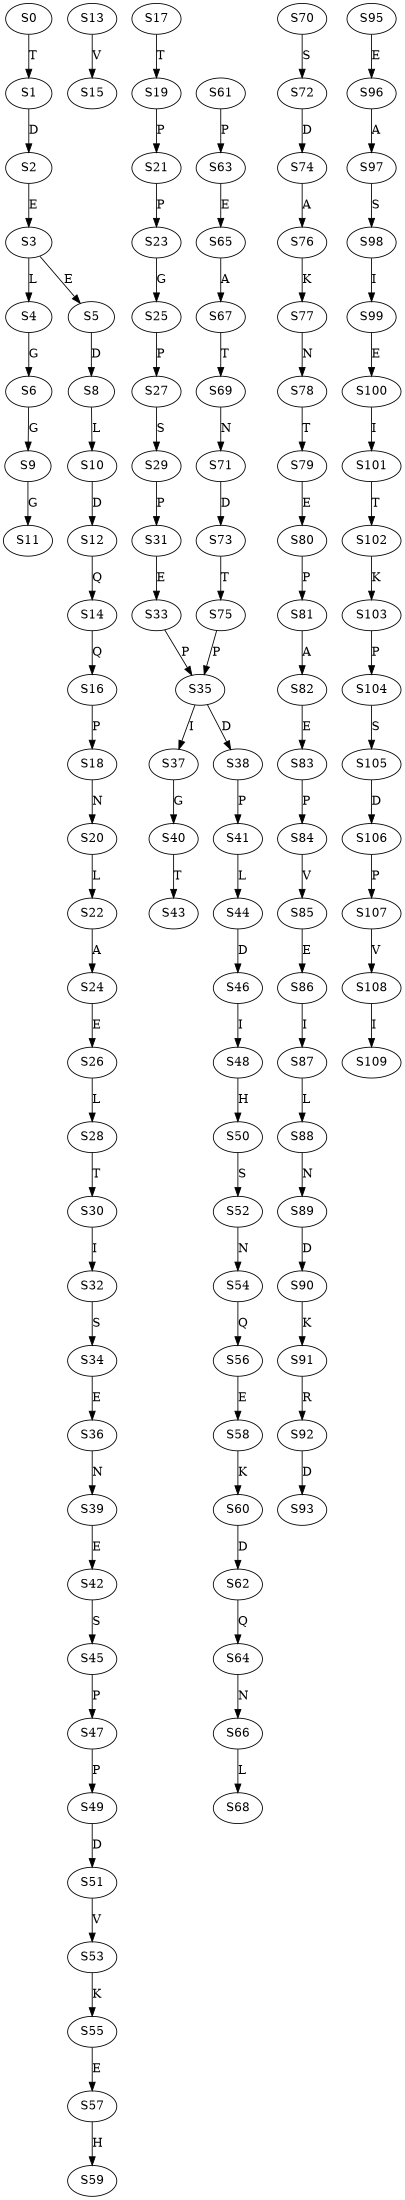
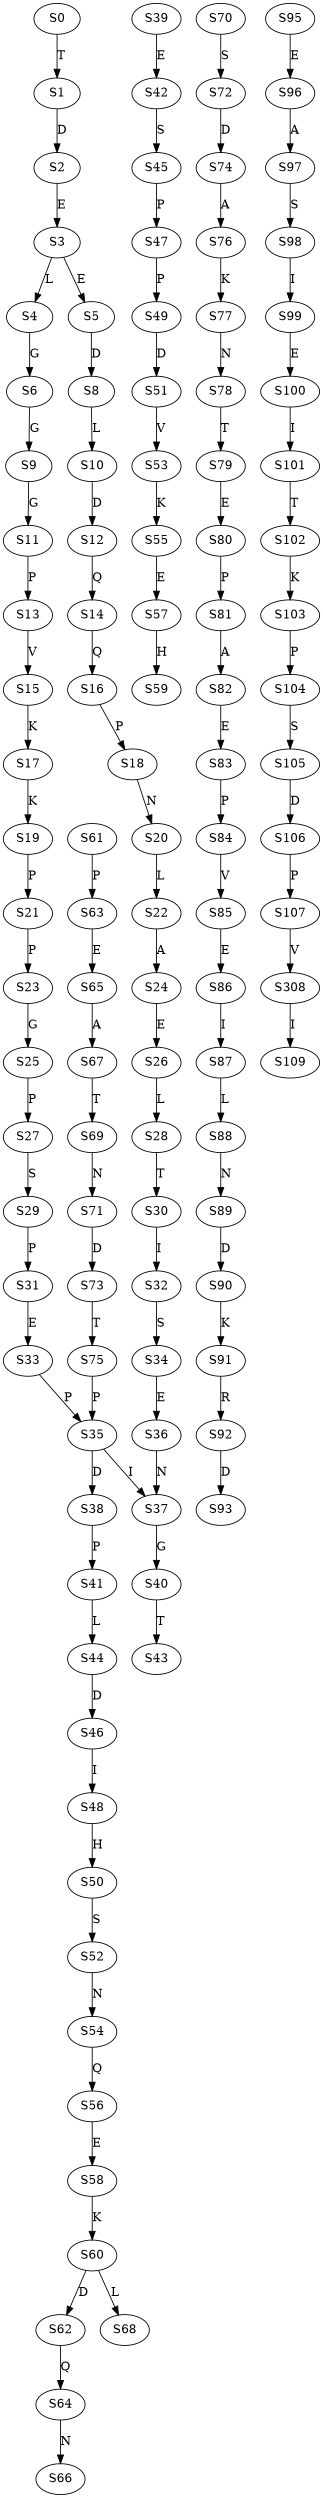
edge "S17" -> "S19": label "T" -> "K"
edge "S11" -> "S13": added, label "P"
edge "S15" -> "S17": added, label "K"
node "S108": label "S108" -> "S308"
edge "S36" -> "S39": now "S36" -> "S37"
edge "S66" -> "S68": now "S60" -> "S68"
